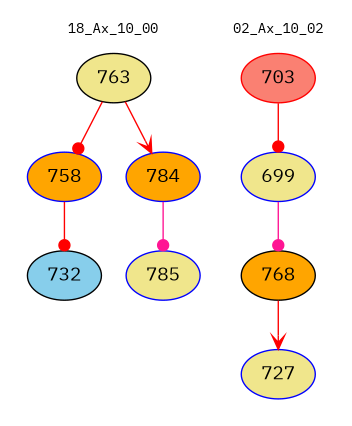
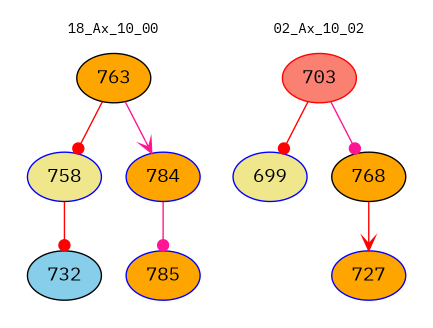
node "763": fillcolor khaki -> orange
edge "763" -> "784": color red -> deeppink
node "758": fillcolor orange -> khaki
edge "699" -> "768": now "703" -> "768"
node "785": fillcolor khaki -> orange
node "727": fillcolor khaki -> orange
